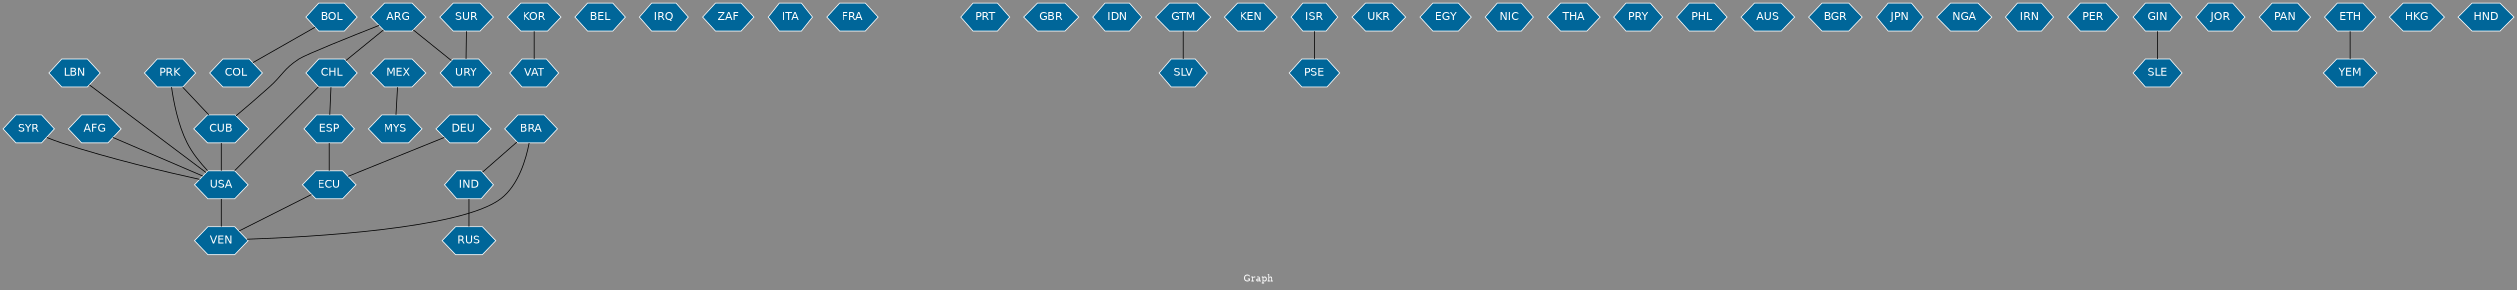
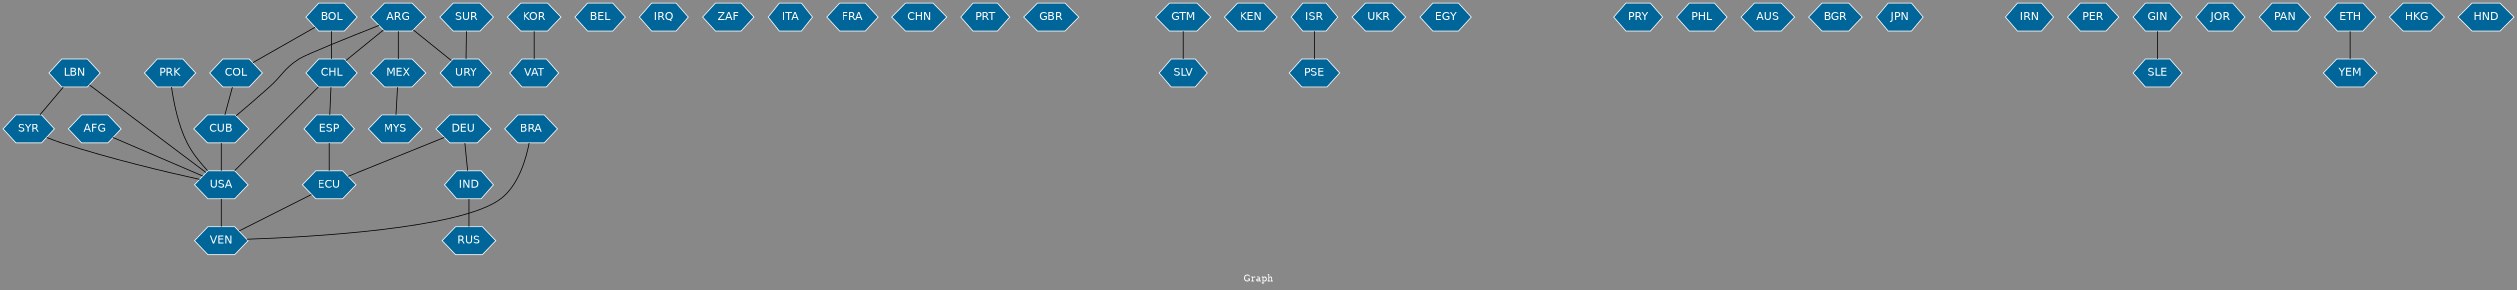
node "CHN": added
node "IDN": removed
node "NIC": removed
node "THA": removed
node "NGA": removed
edge "ARG" -- "MEX": added
edge "BOL" -- "CHL": added
edge "LBN" -- "SYR": added
edge "PRK" -- "CUB": now "COL" -- "CUB"
edge "BRA" -- "IND": now "DEU" -- "IND"
